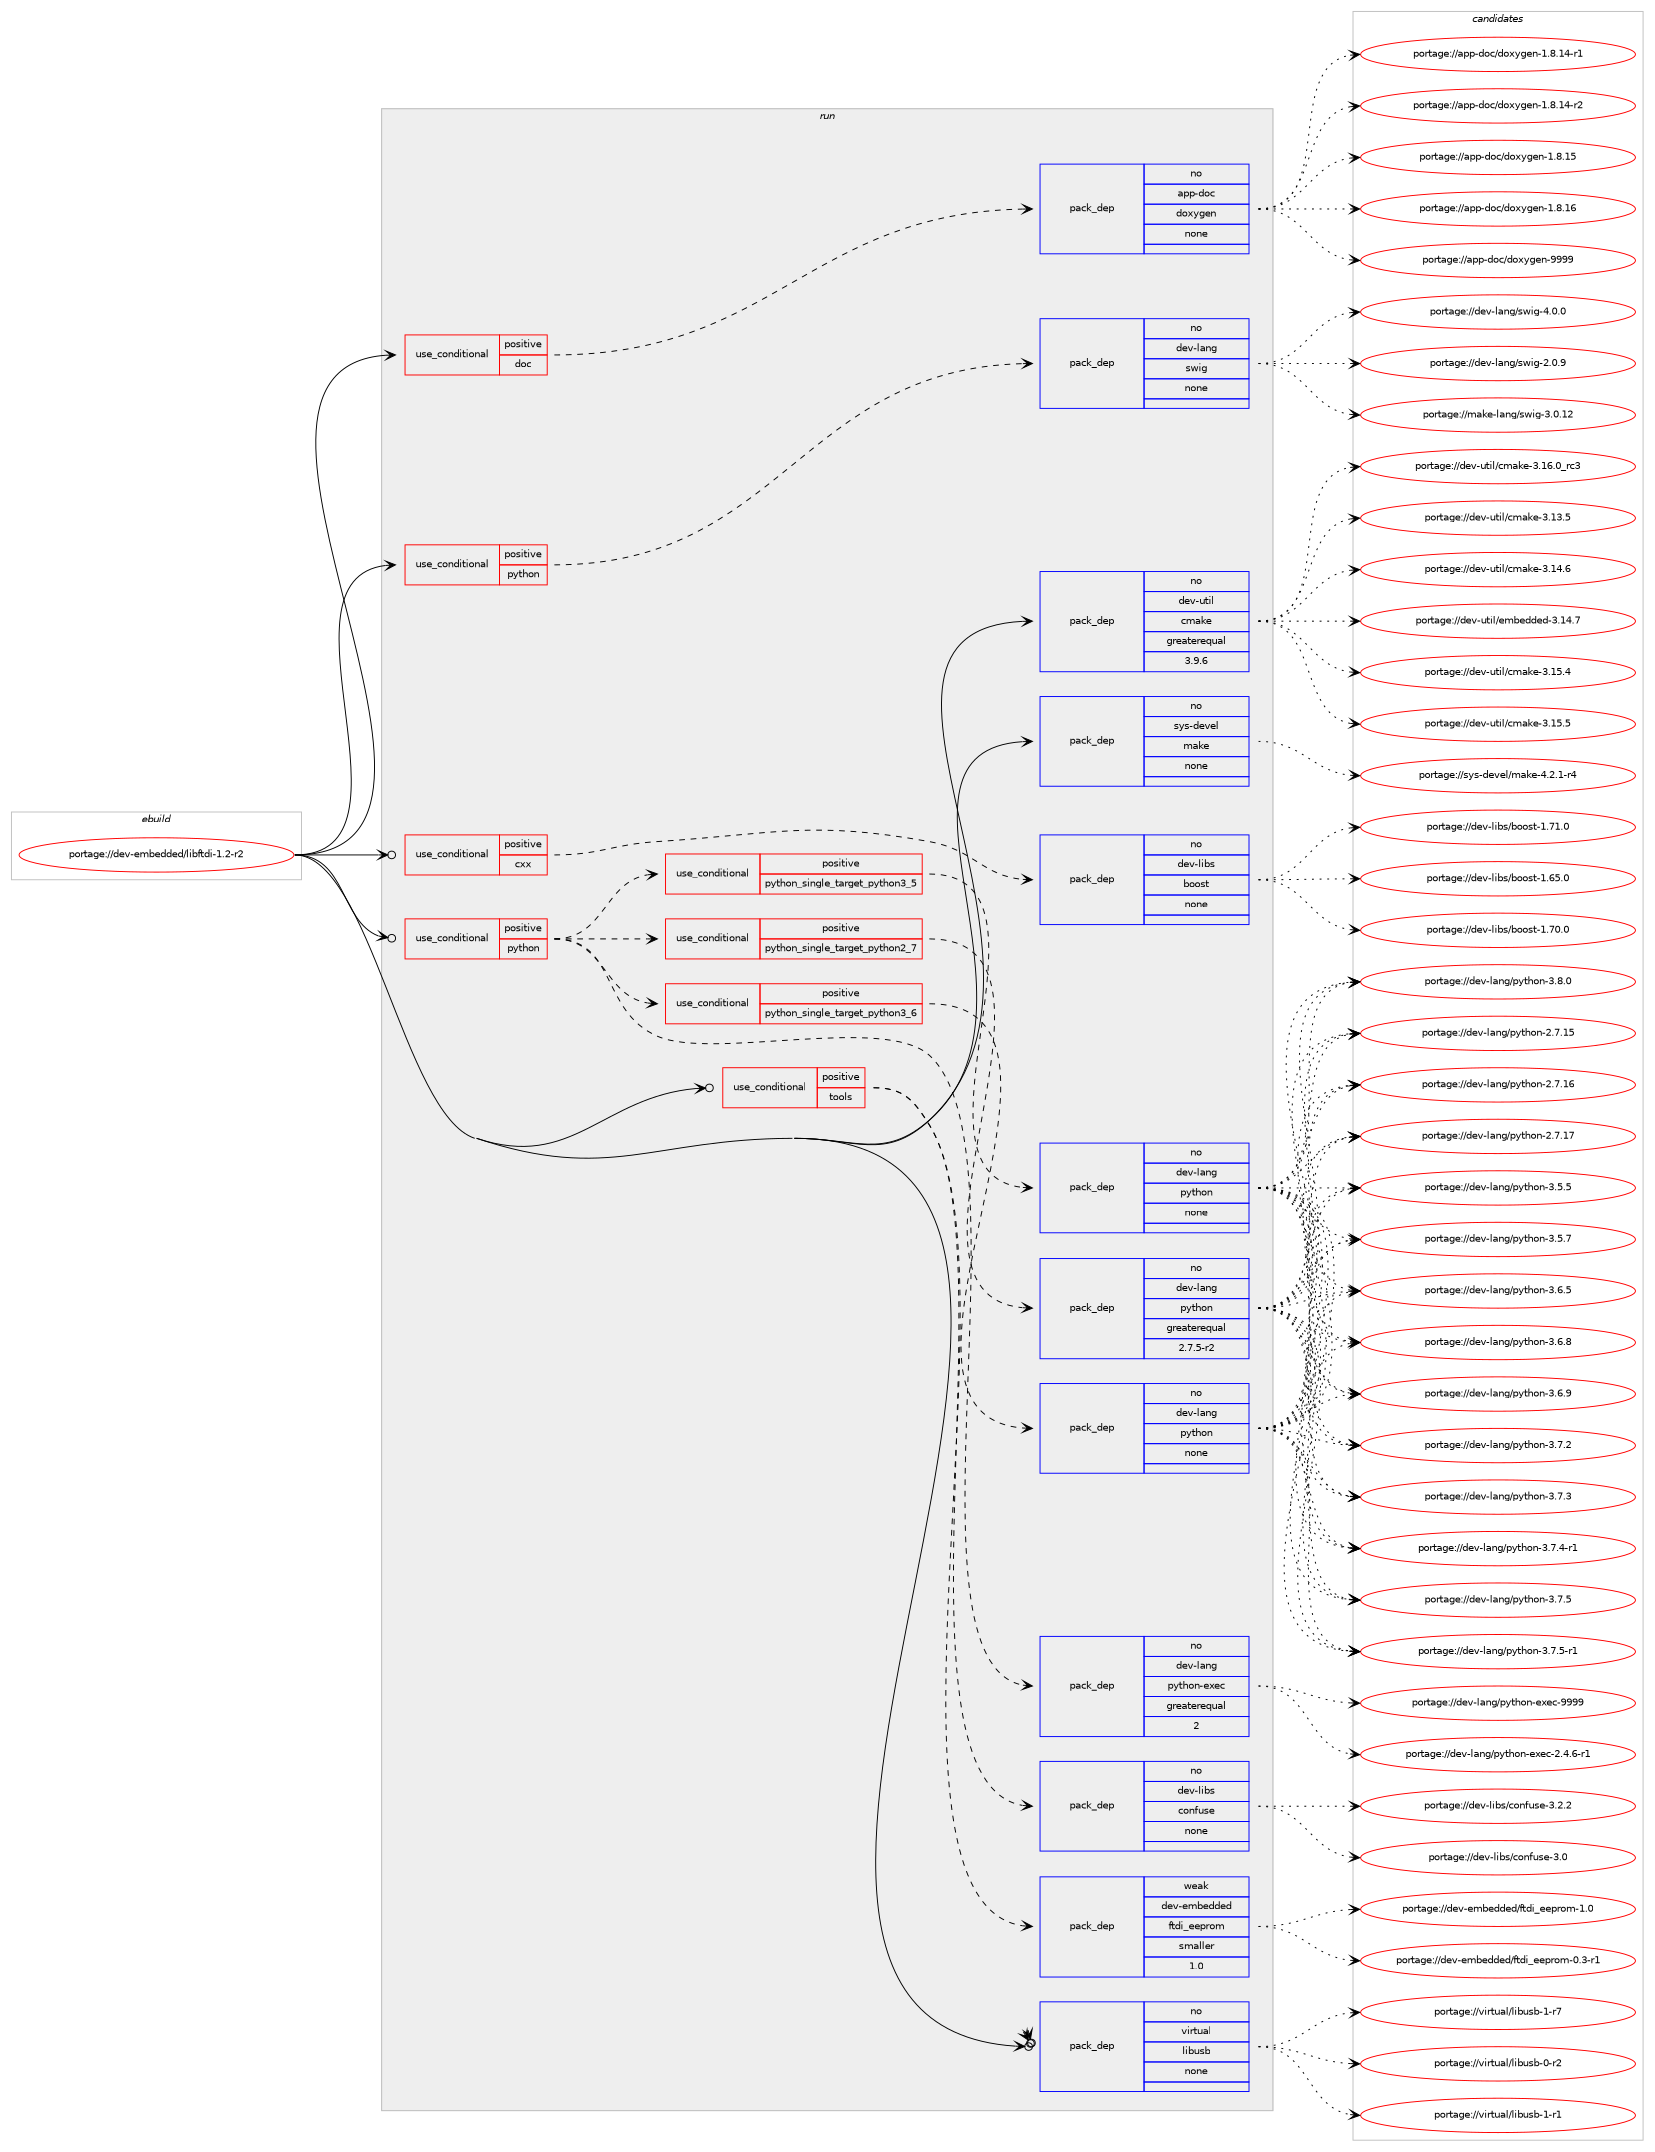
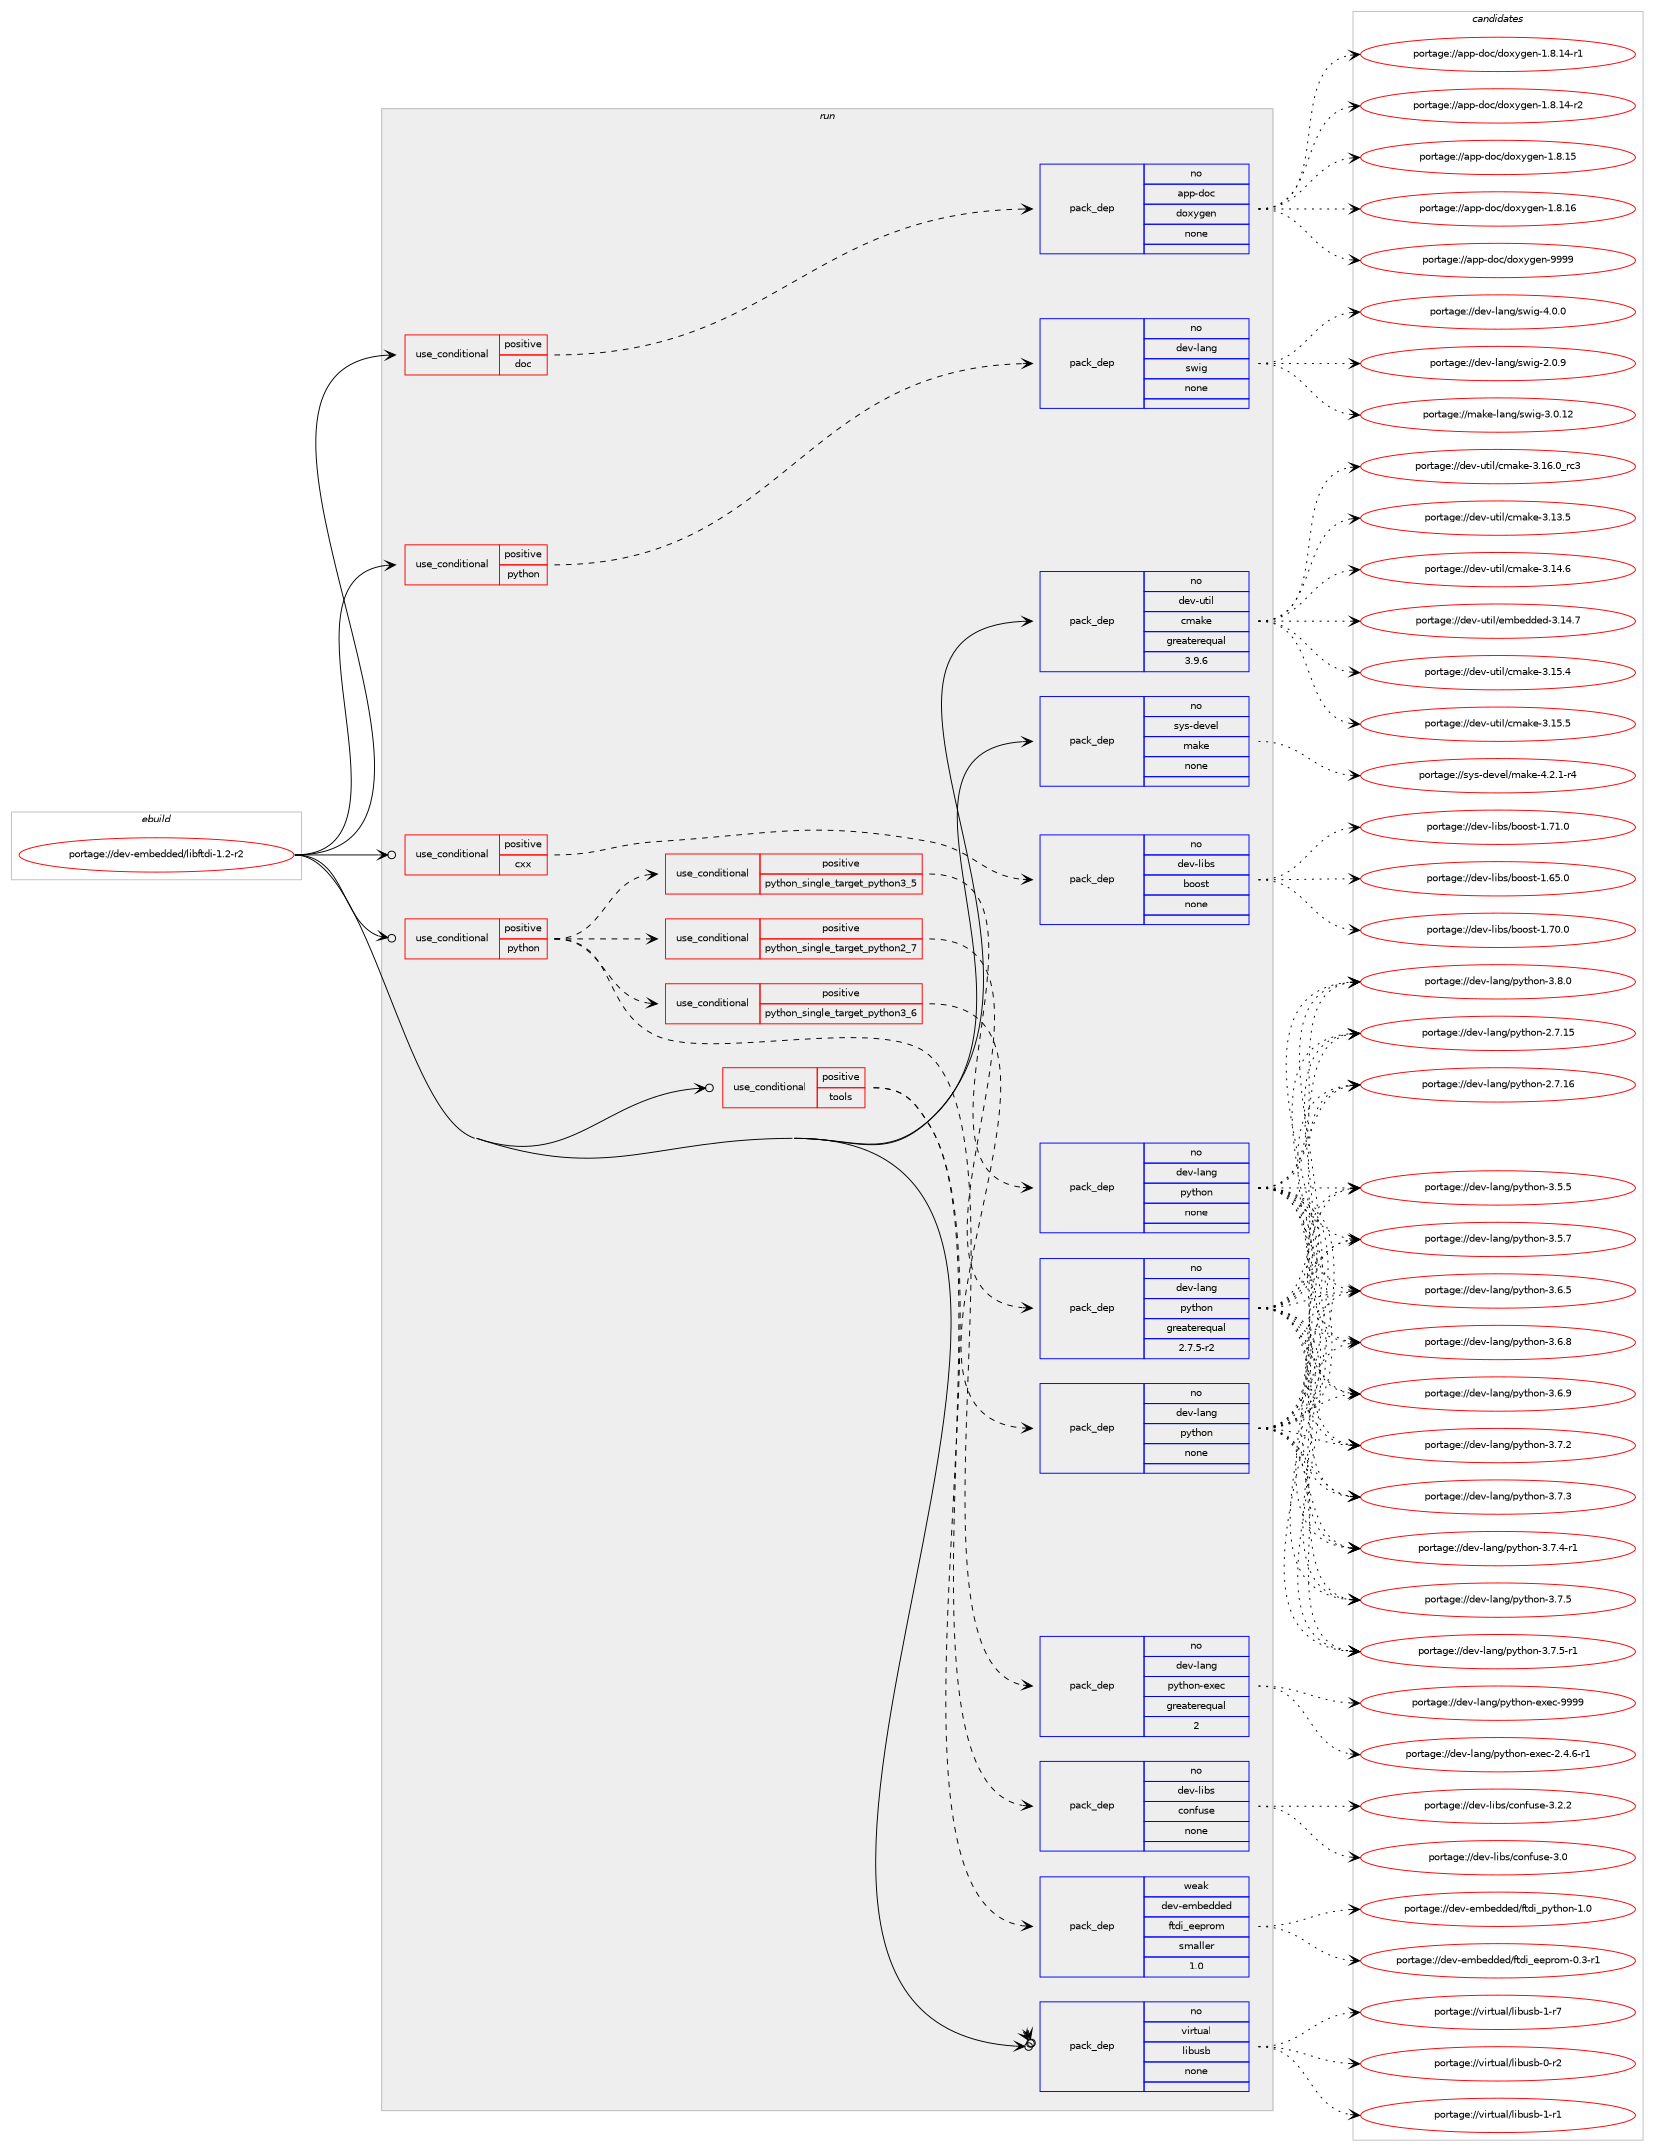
node "portage://dev-lang/python-2.7.17": removed
node "portage://dev-embedded/ftdi_eeprom-1.0": label "portage://dev-embedded/ftdi_eeprom-1.0" -> "portage://dev-embedded/ftdi_python-1.0"
